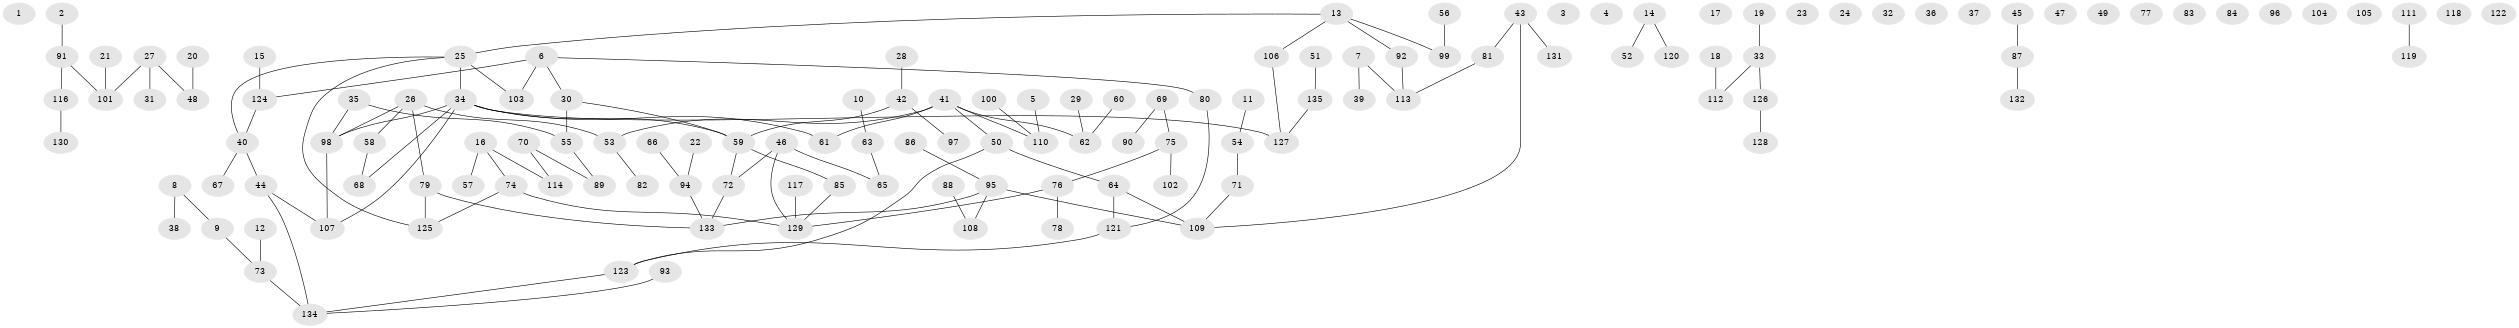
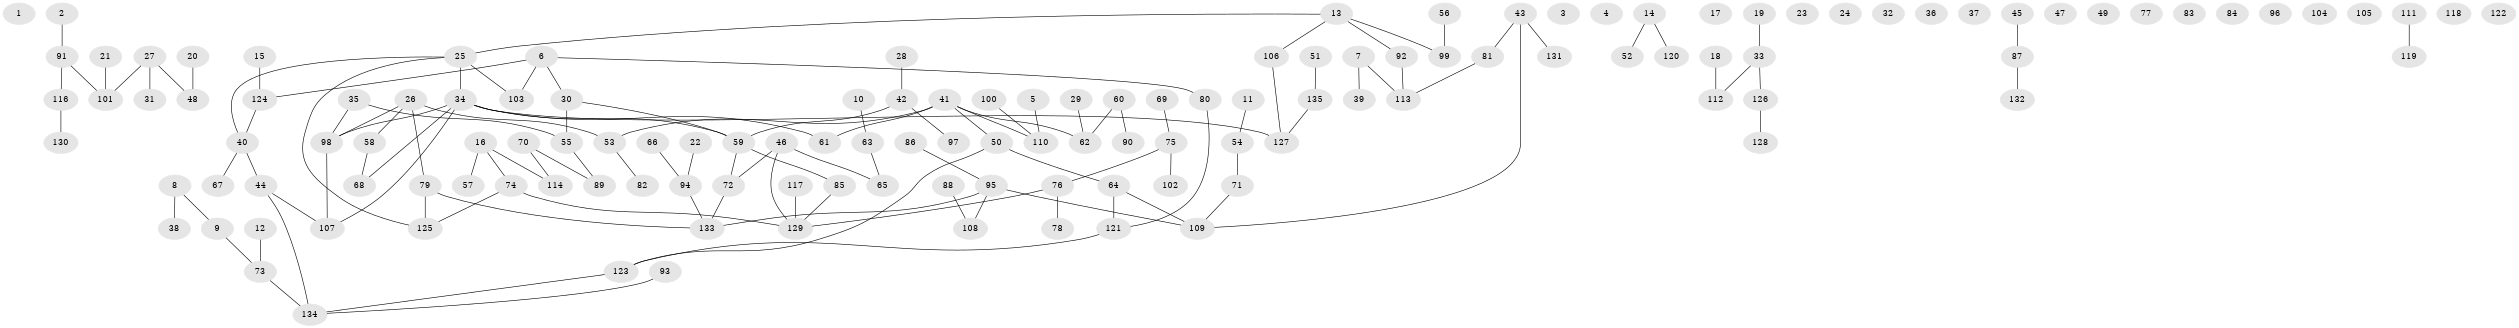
edge "69" -- "90": now "60" -- "90"
